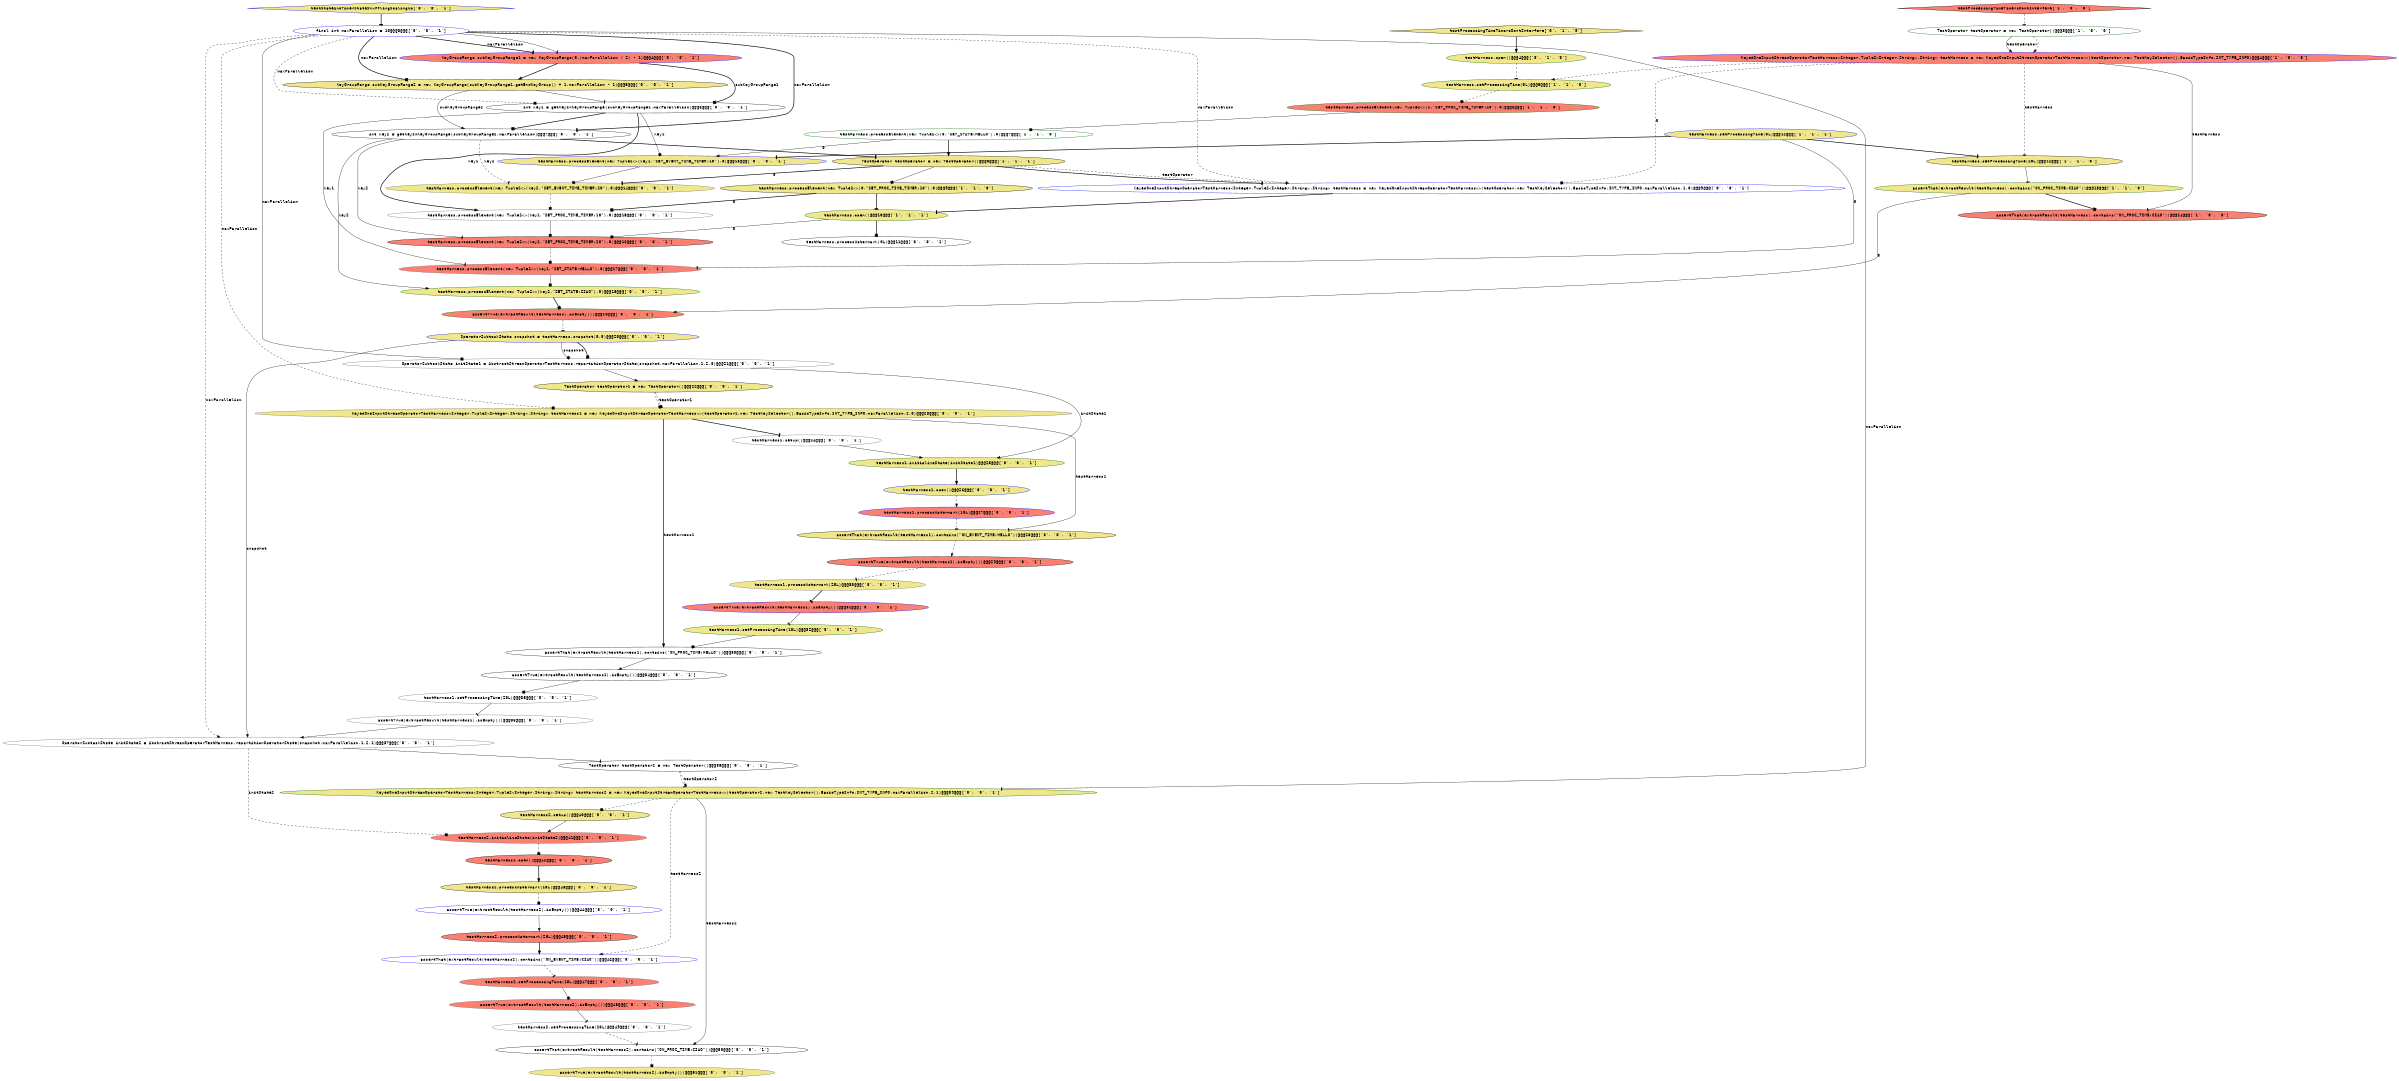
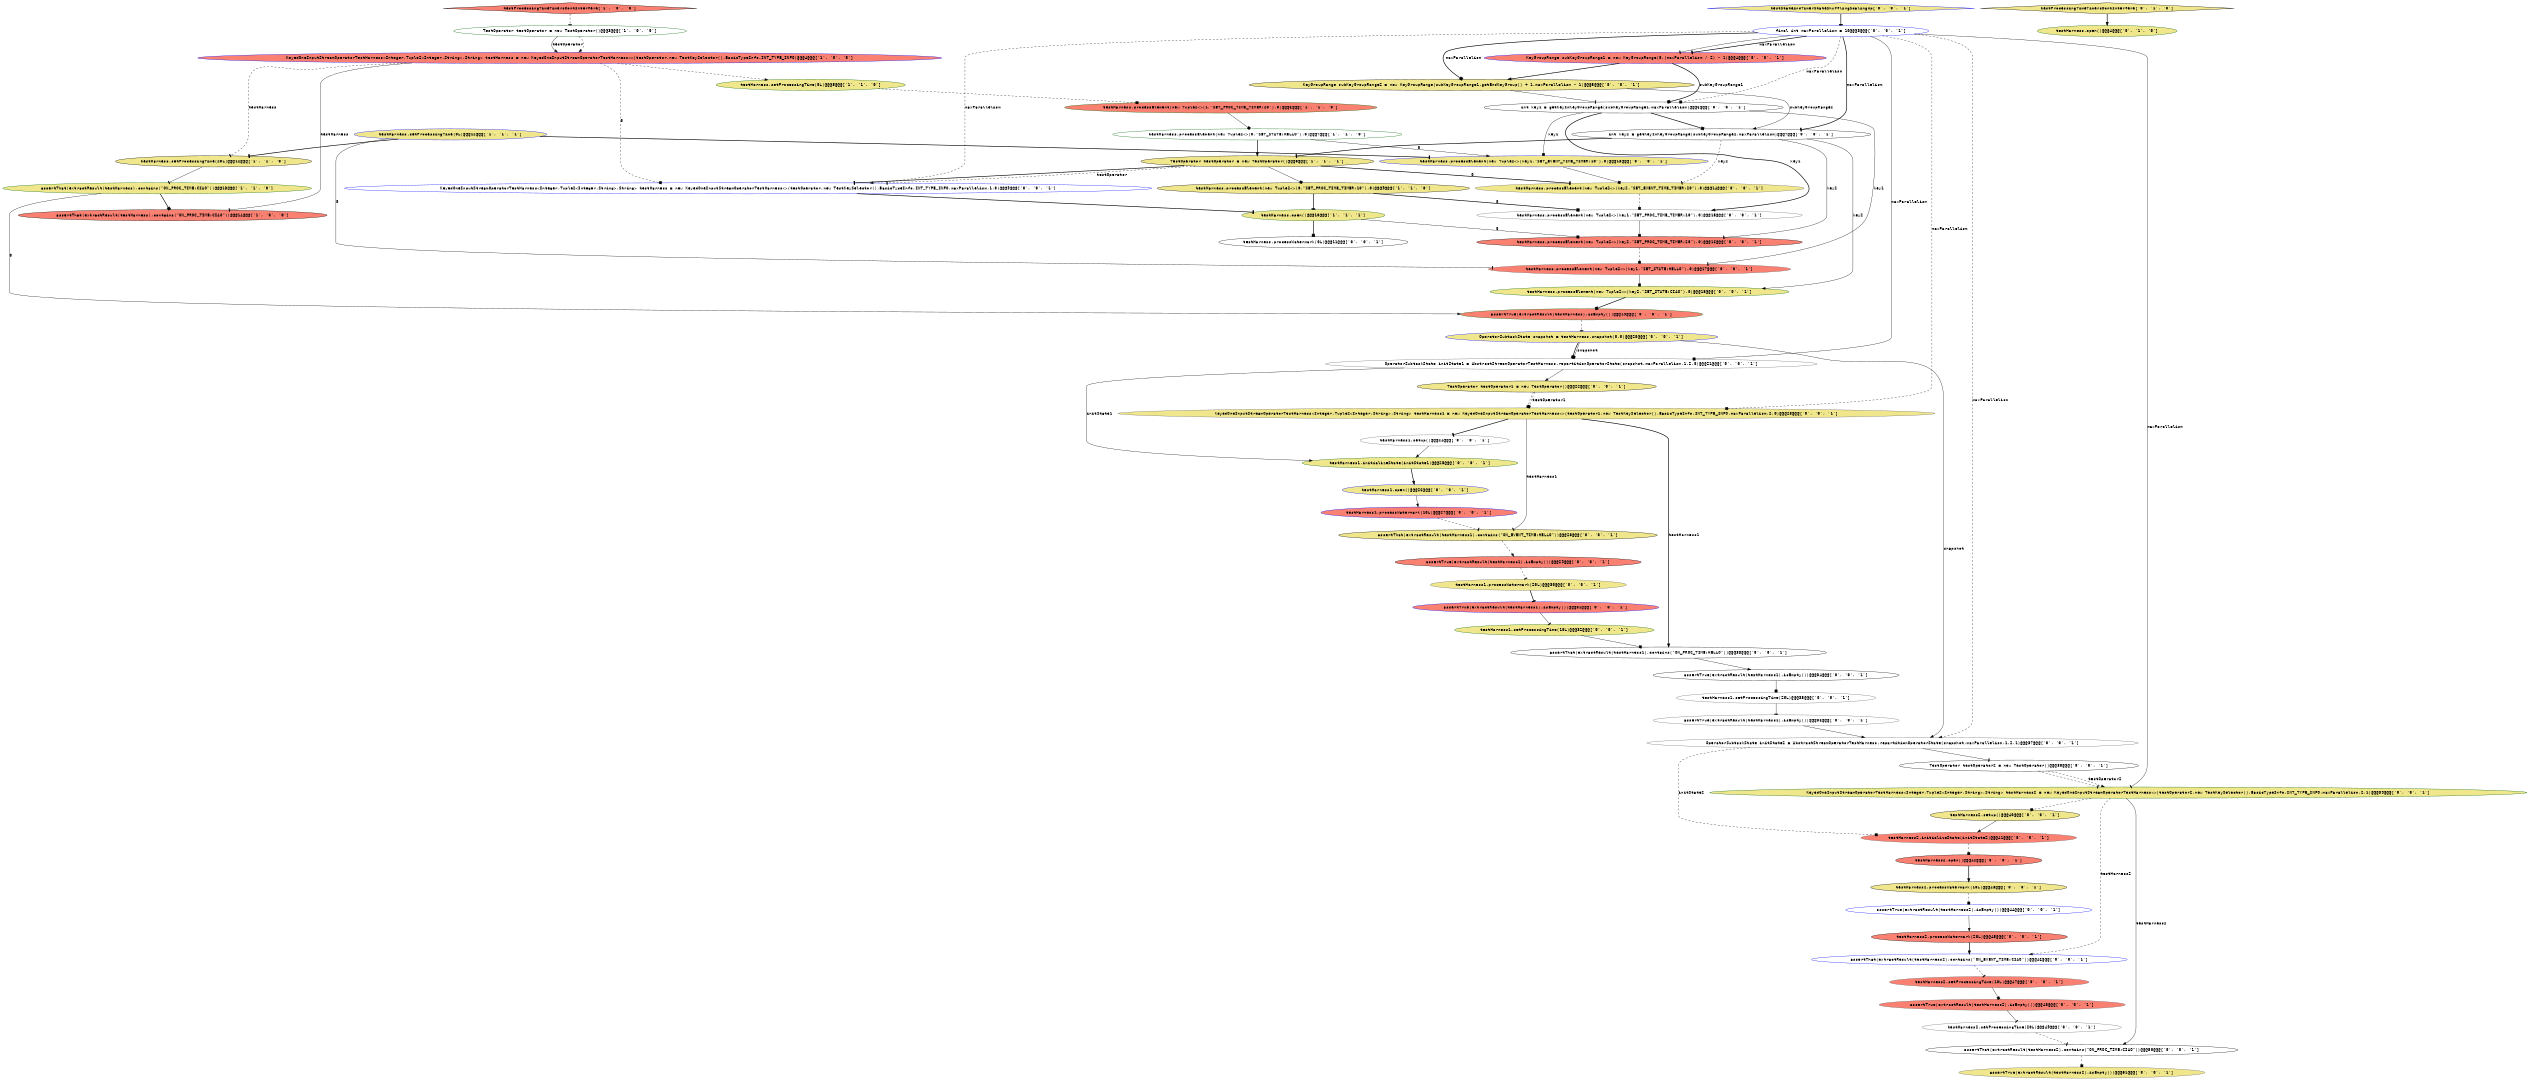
edge "testHarness.open()@@@4@@@['0', '1', '0']" -> "testHarness.setProcessingTime(0L)@@@5@@@['1', '1', '0']": removed
edge "testHarness1.open()@@@26@@@['0', '0', '1']" -> "testHarness1.processWatermark(10L)@@@27@@@['0', '0', '1']": style dashed -> solid
